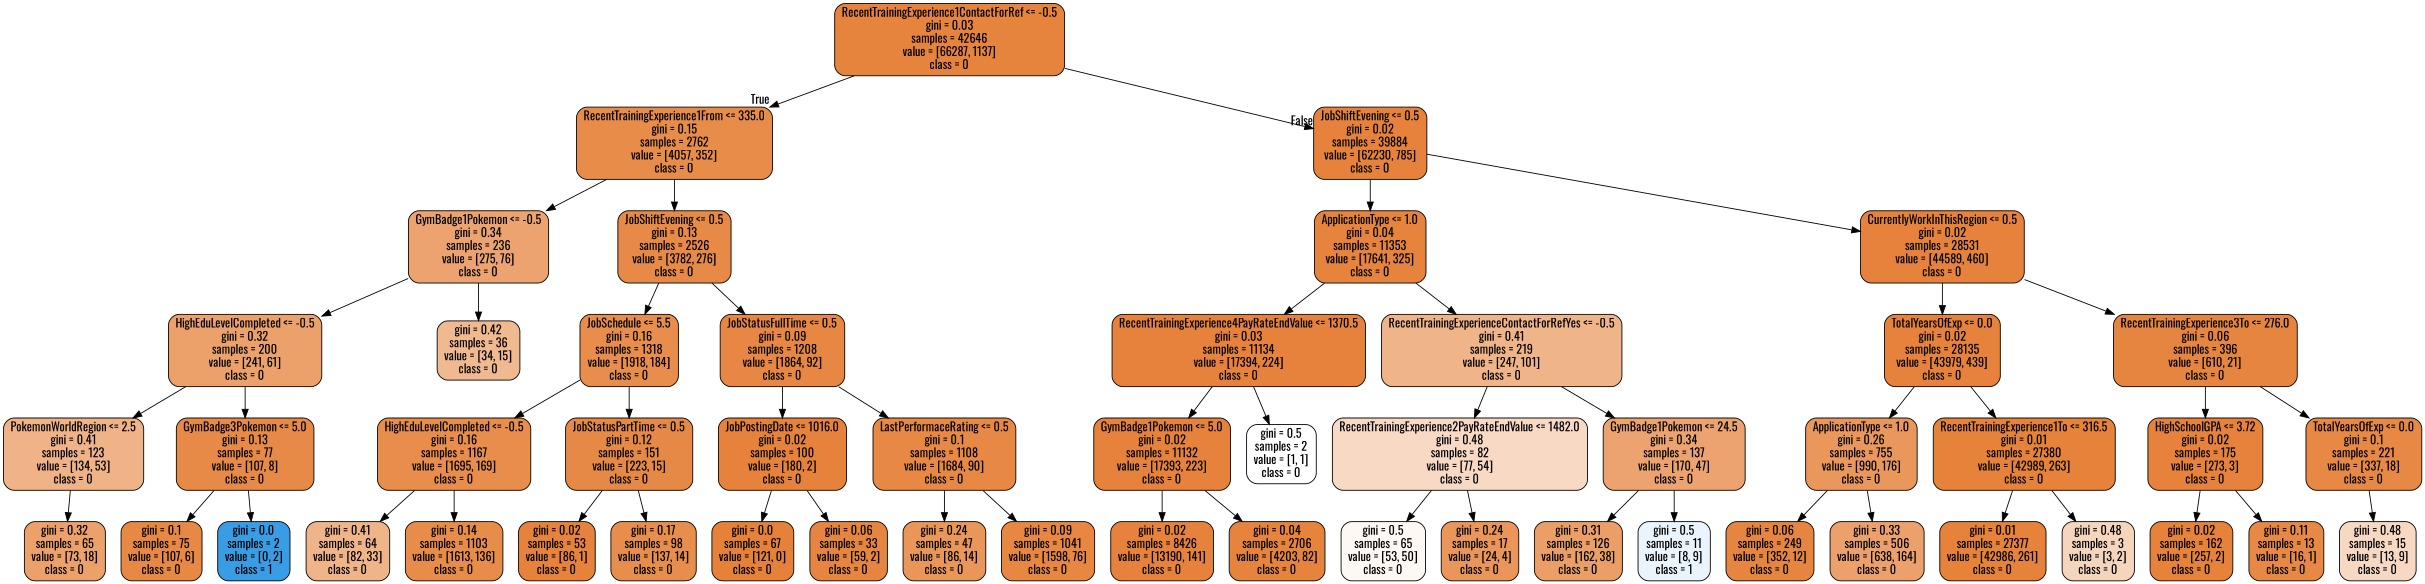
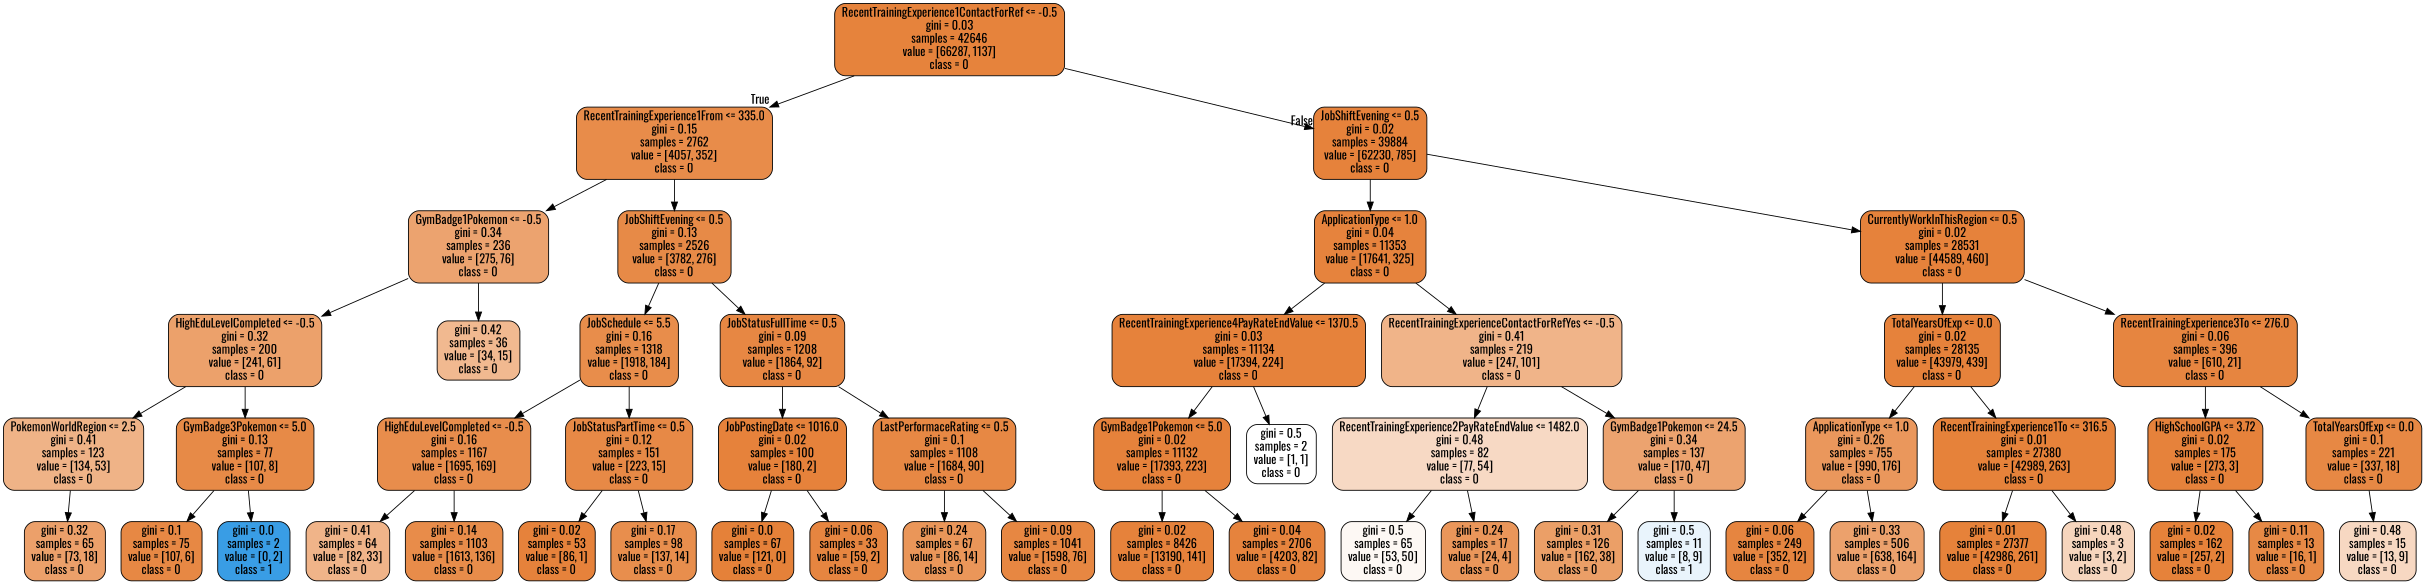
node "gini = 0.24 samples = 47 value = [86, 14] class = 0": label "gini = 0.24 samples = 47 value = [86, 14] class = 0" -> "gini = 0.24 samples = 67 value = [86, 14] class = 0"
